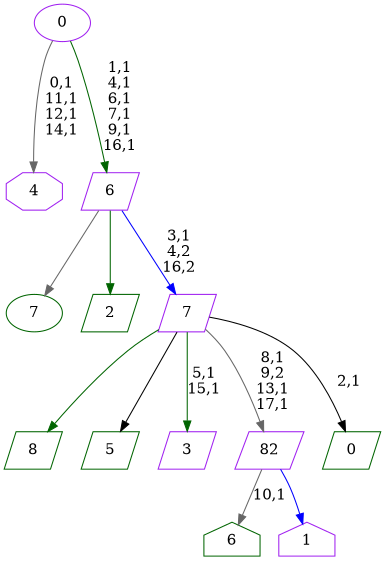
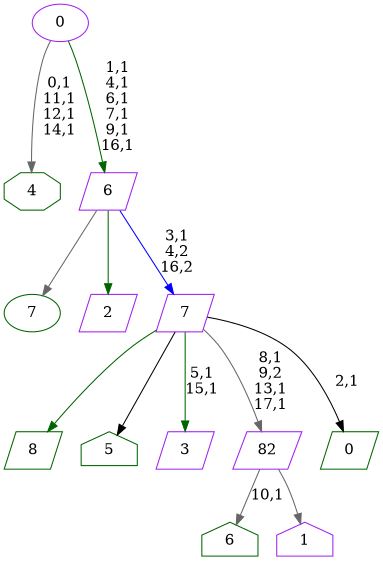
node "4": color purple -> darkgreen
node "2": color darkgreen -> purple
node "5": shape parallelogram -> house
edge "82" -> "1": color blue -> gray40
